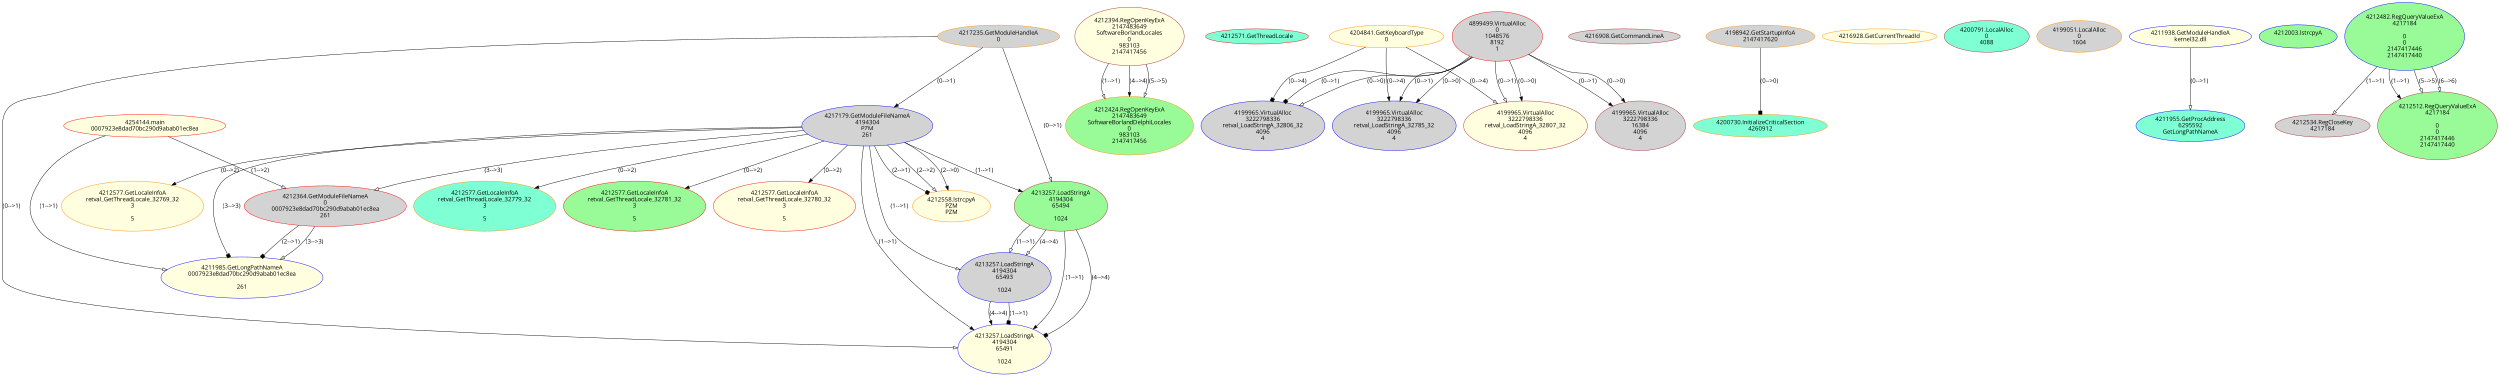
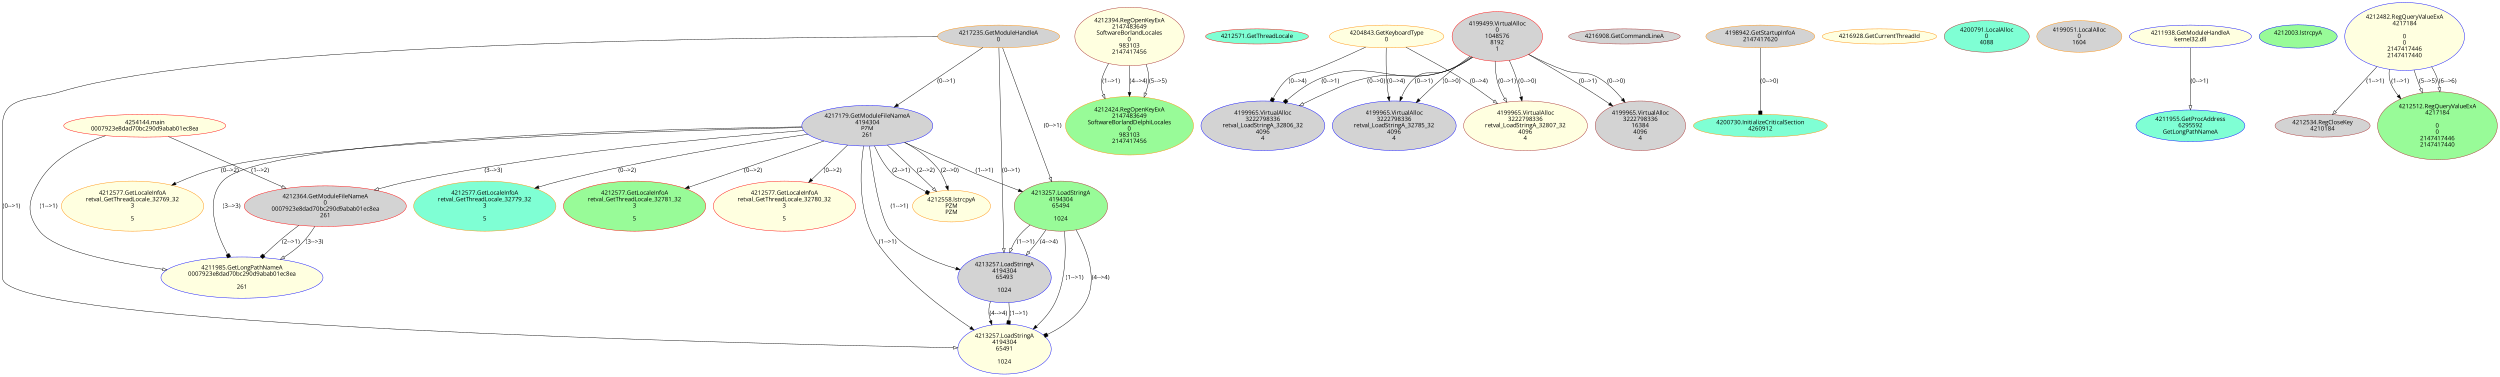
node "4204841.GetKeyboardType 0": label "4204841.GetKeyboardType 0" -> "4204843.GetKeyboardType 0"
node "4899499.VirtualAlloc 0 1048576 8192 1": label "4899499.VirtualAlloc 0 1048576 8192 1" -> "4199499.VirtualAlloc 0 1048576 8192 1"
node "4212482.RegQueryValueExA 4217184 0 0 2147417446 2147417440": fillcolor palegreen -> lightyellow
node "4212534.RegCloseKey 4217184": label "4212534.RegCloseKey 4217184" -> "4212534.RegCloseKey 4210184"
edge "4217235.GetModuleHandleA 0" -> "4213257.LoadStringA 4194304 65493 1024": added, label "(0-->1)"
edge "4217179.GetModuleFileNameA 4194304 PZM 261" -> "4213257.LoadStringA 4194304 65493 1024": arrowhead onormal -> normal
